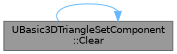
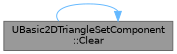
node "UBasic3DTriangleSetComponent ::Clear": label "UBasic3DTriangleSetComponent ::Clear" -> "UBasic2DTriangleSetComponent ::Clear"
